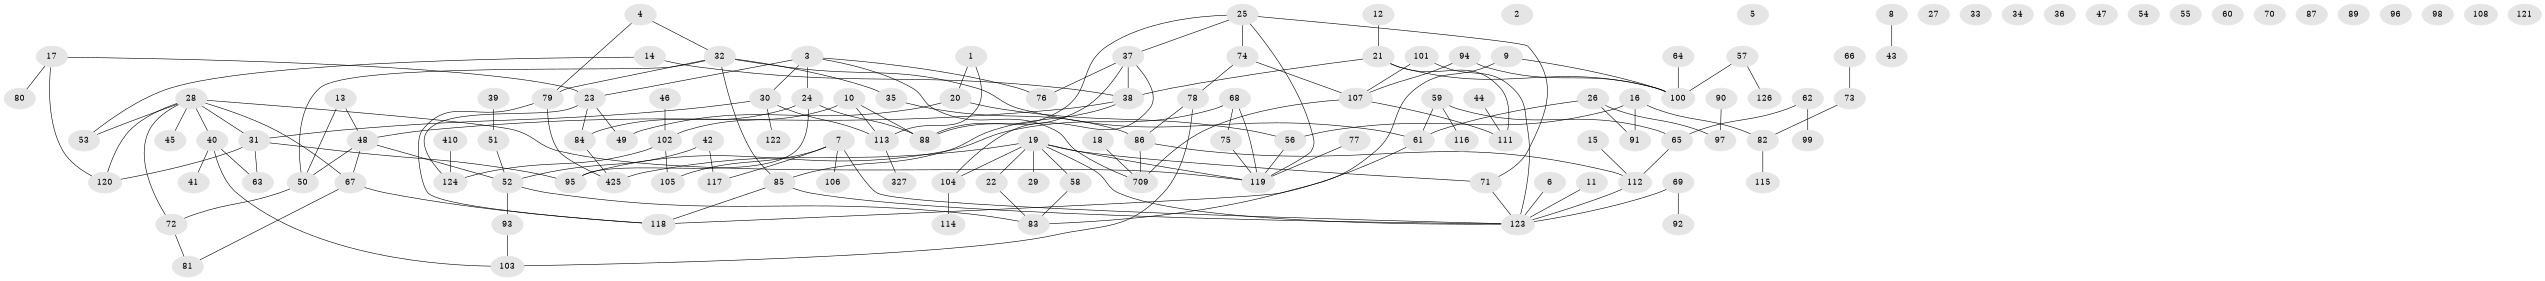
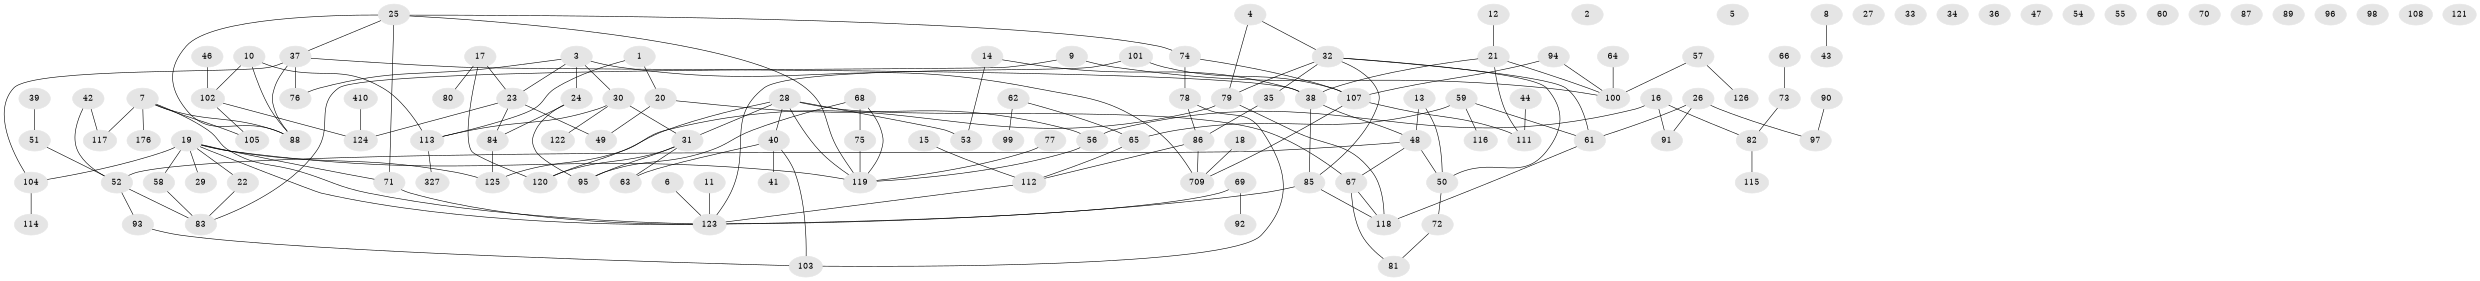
edge "24" -- "88": now "7" -- "88"
node "45": removed
edge "28" -- "72": removed
node "425": label "425" -> "125"
node "106": label "106" -> "176"
